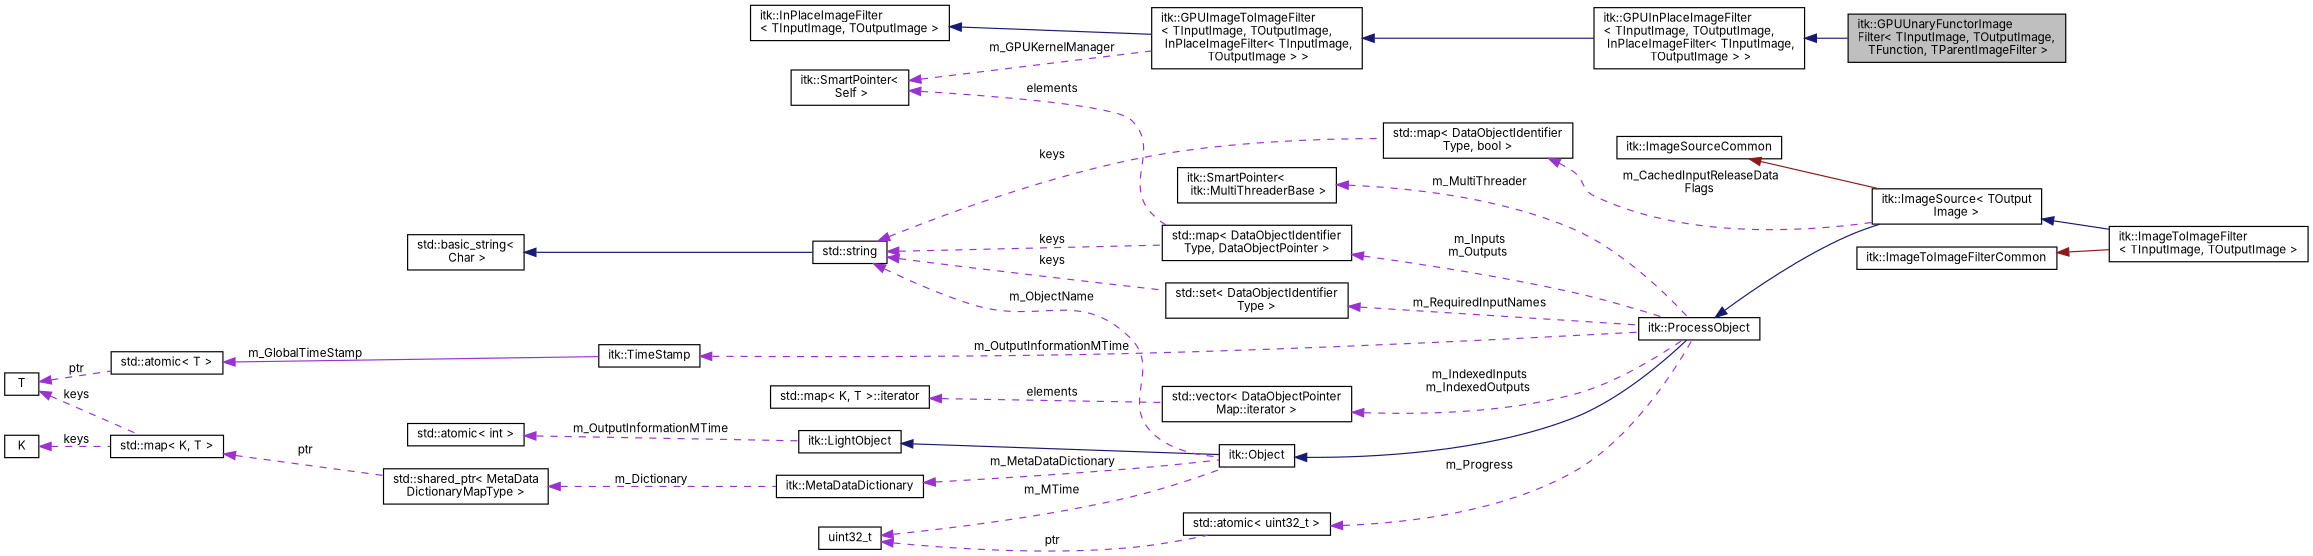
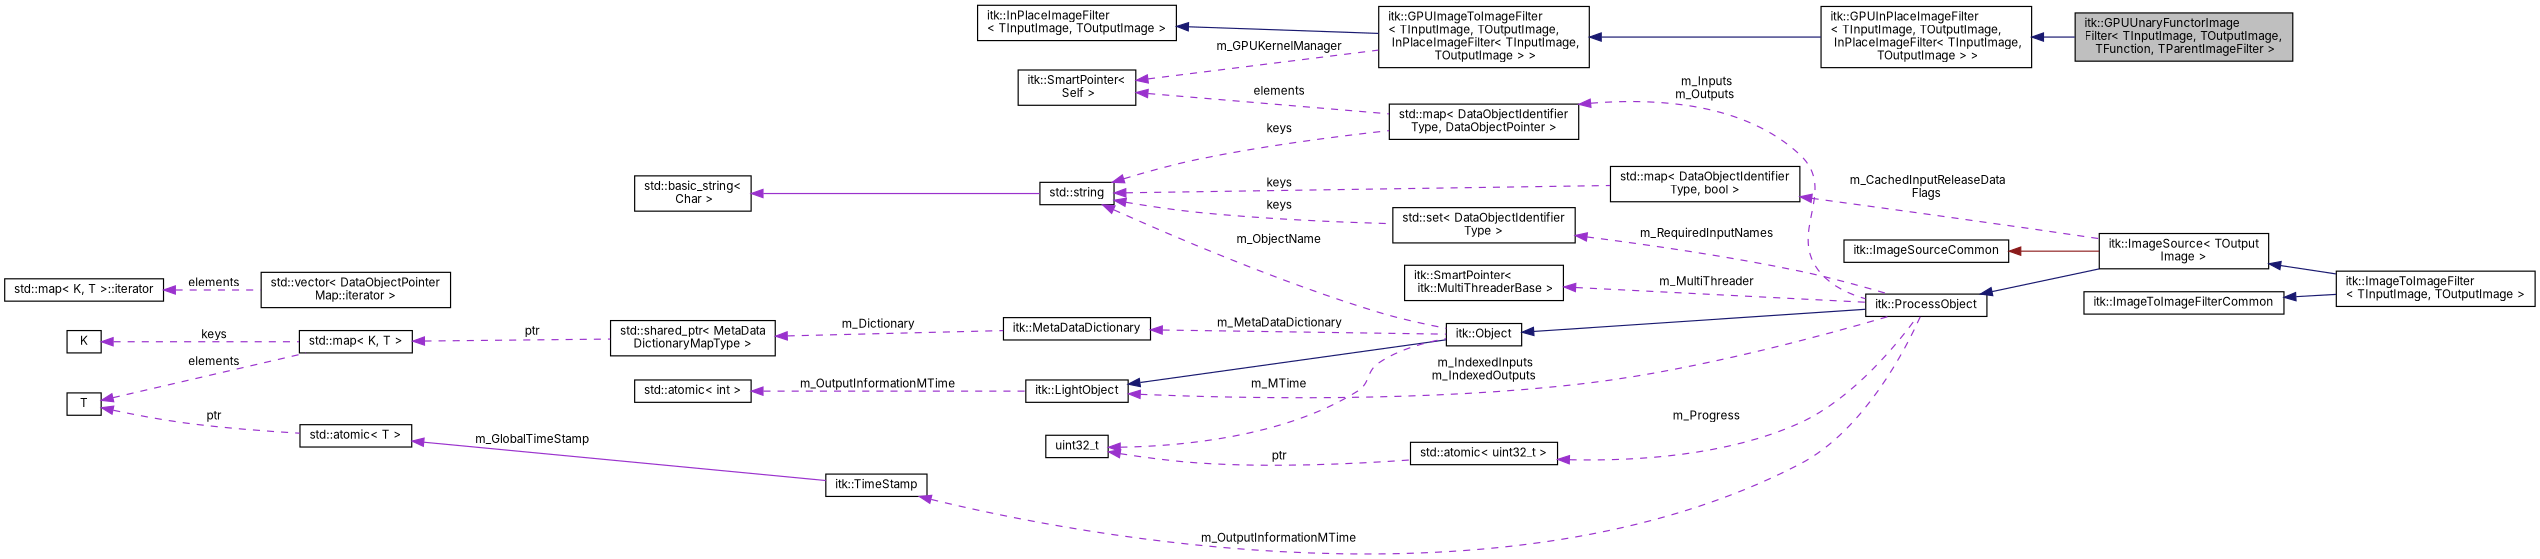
edge "itk::ImageToImageFilter < TInputImage, TOutputImage >" -> "itk::ImageToImageFilterCommon": color firebrick4 -> midnightblue
edge "std::string" -> "std::basic_string< Char >": color midnightblue -> darkorchid3
edge "std::map< K, T >" -> "T": label " keys" -> " elements"
edge "itk::ProcessObject" -> "std::vector< DataObjectPointer Map::iterator >": now "itk::ProcessObject" -> "itk::LightObject"
